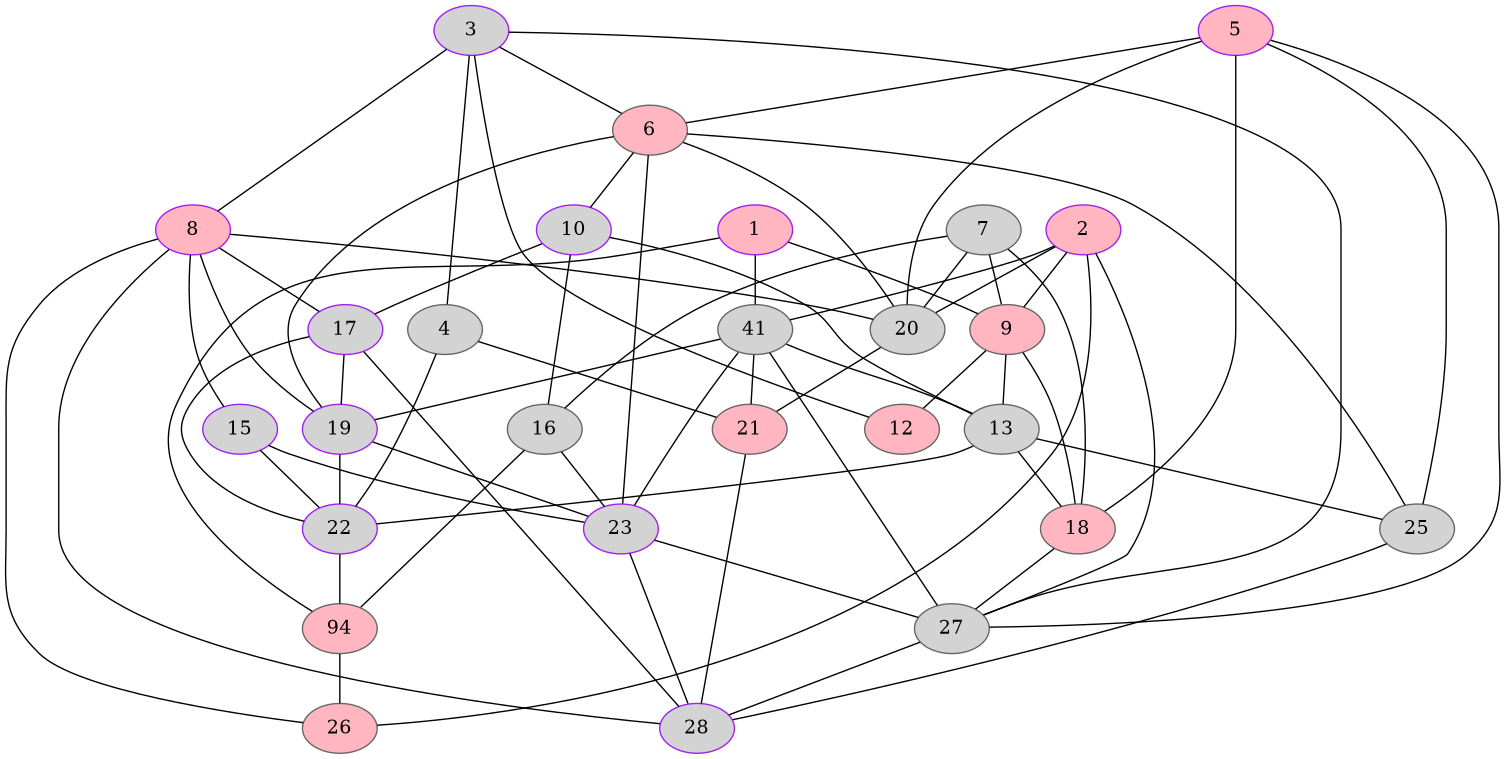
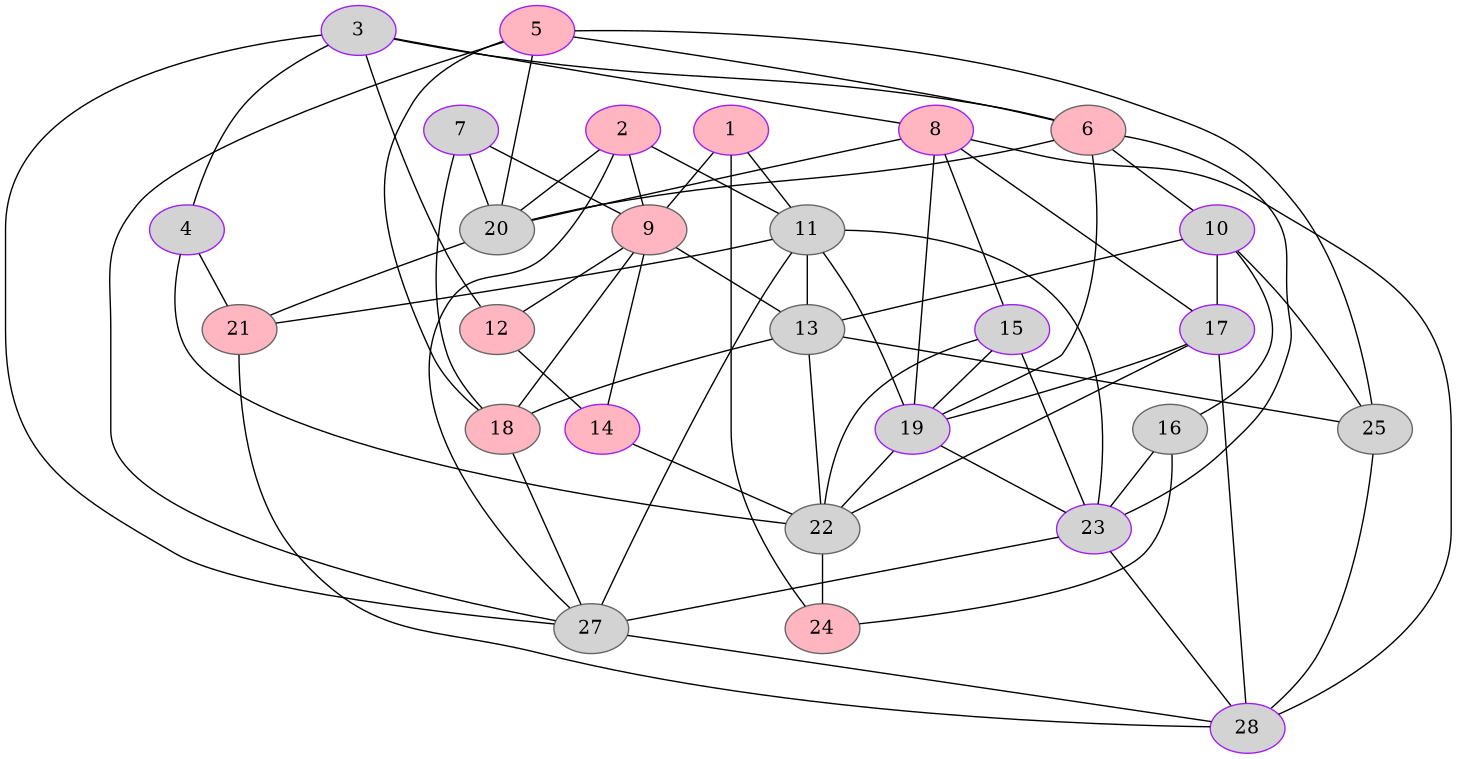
edge "6" -- "25": now "10" -- "25"
node "7": color gray40 -> purple
edge "7" -- "16": removed
node "4": color gray40 -> purple
node "41": label "41" -> "11"
edge "15" -- "19": added
node "14": added
node "22": color purple -> gray40
node "94": label "94" -> "24"
node "26": removed
